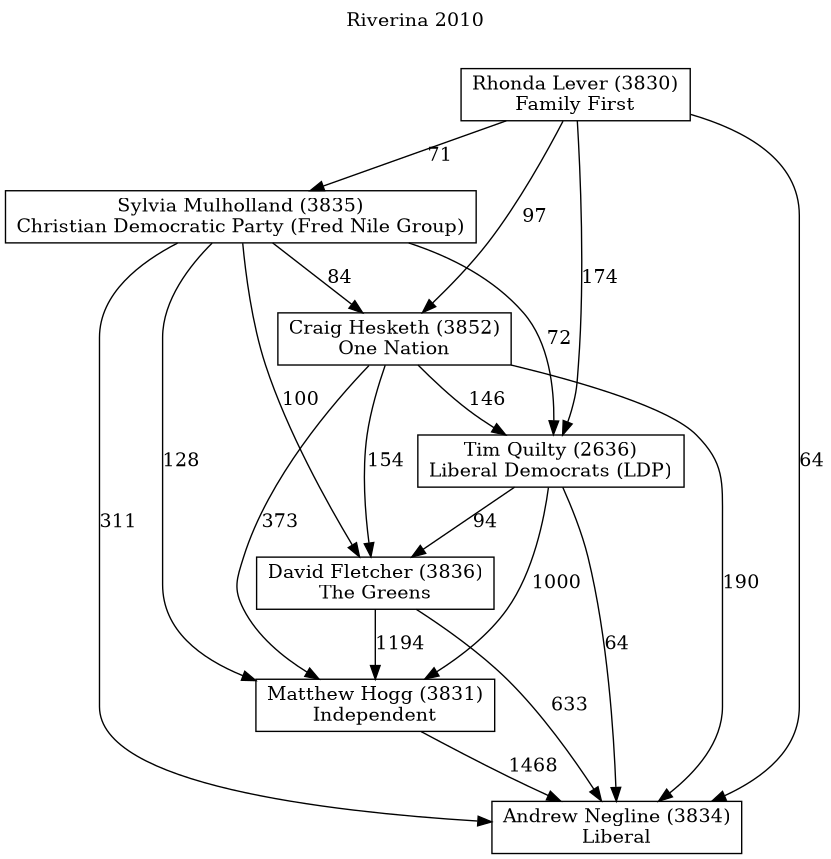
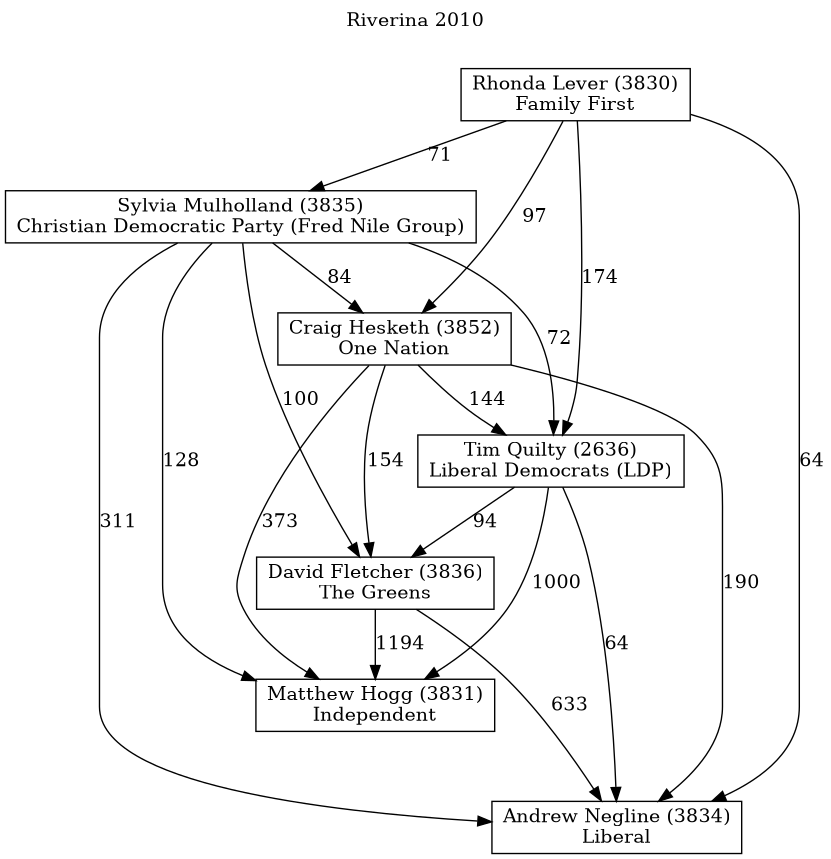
edge "Craig Hesketh (3852) One Nation" -> "Tim Quilty (2636) Liberal Democrats (LDP)": label "146" -> "144"
edge "Matthew Hogg (3831) Independent" -> "Andrew Negline (3834) Liberal": removed, label "1468"
